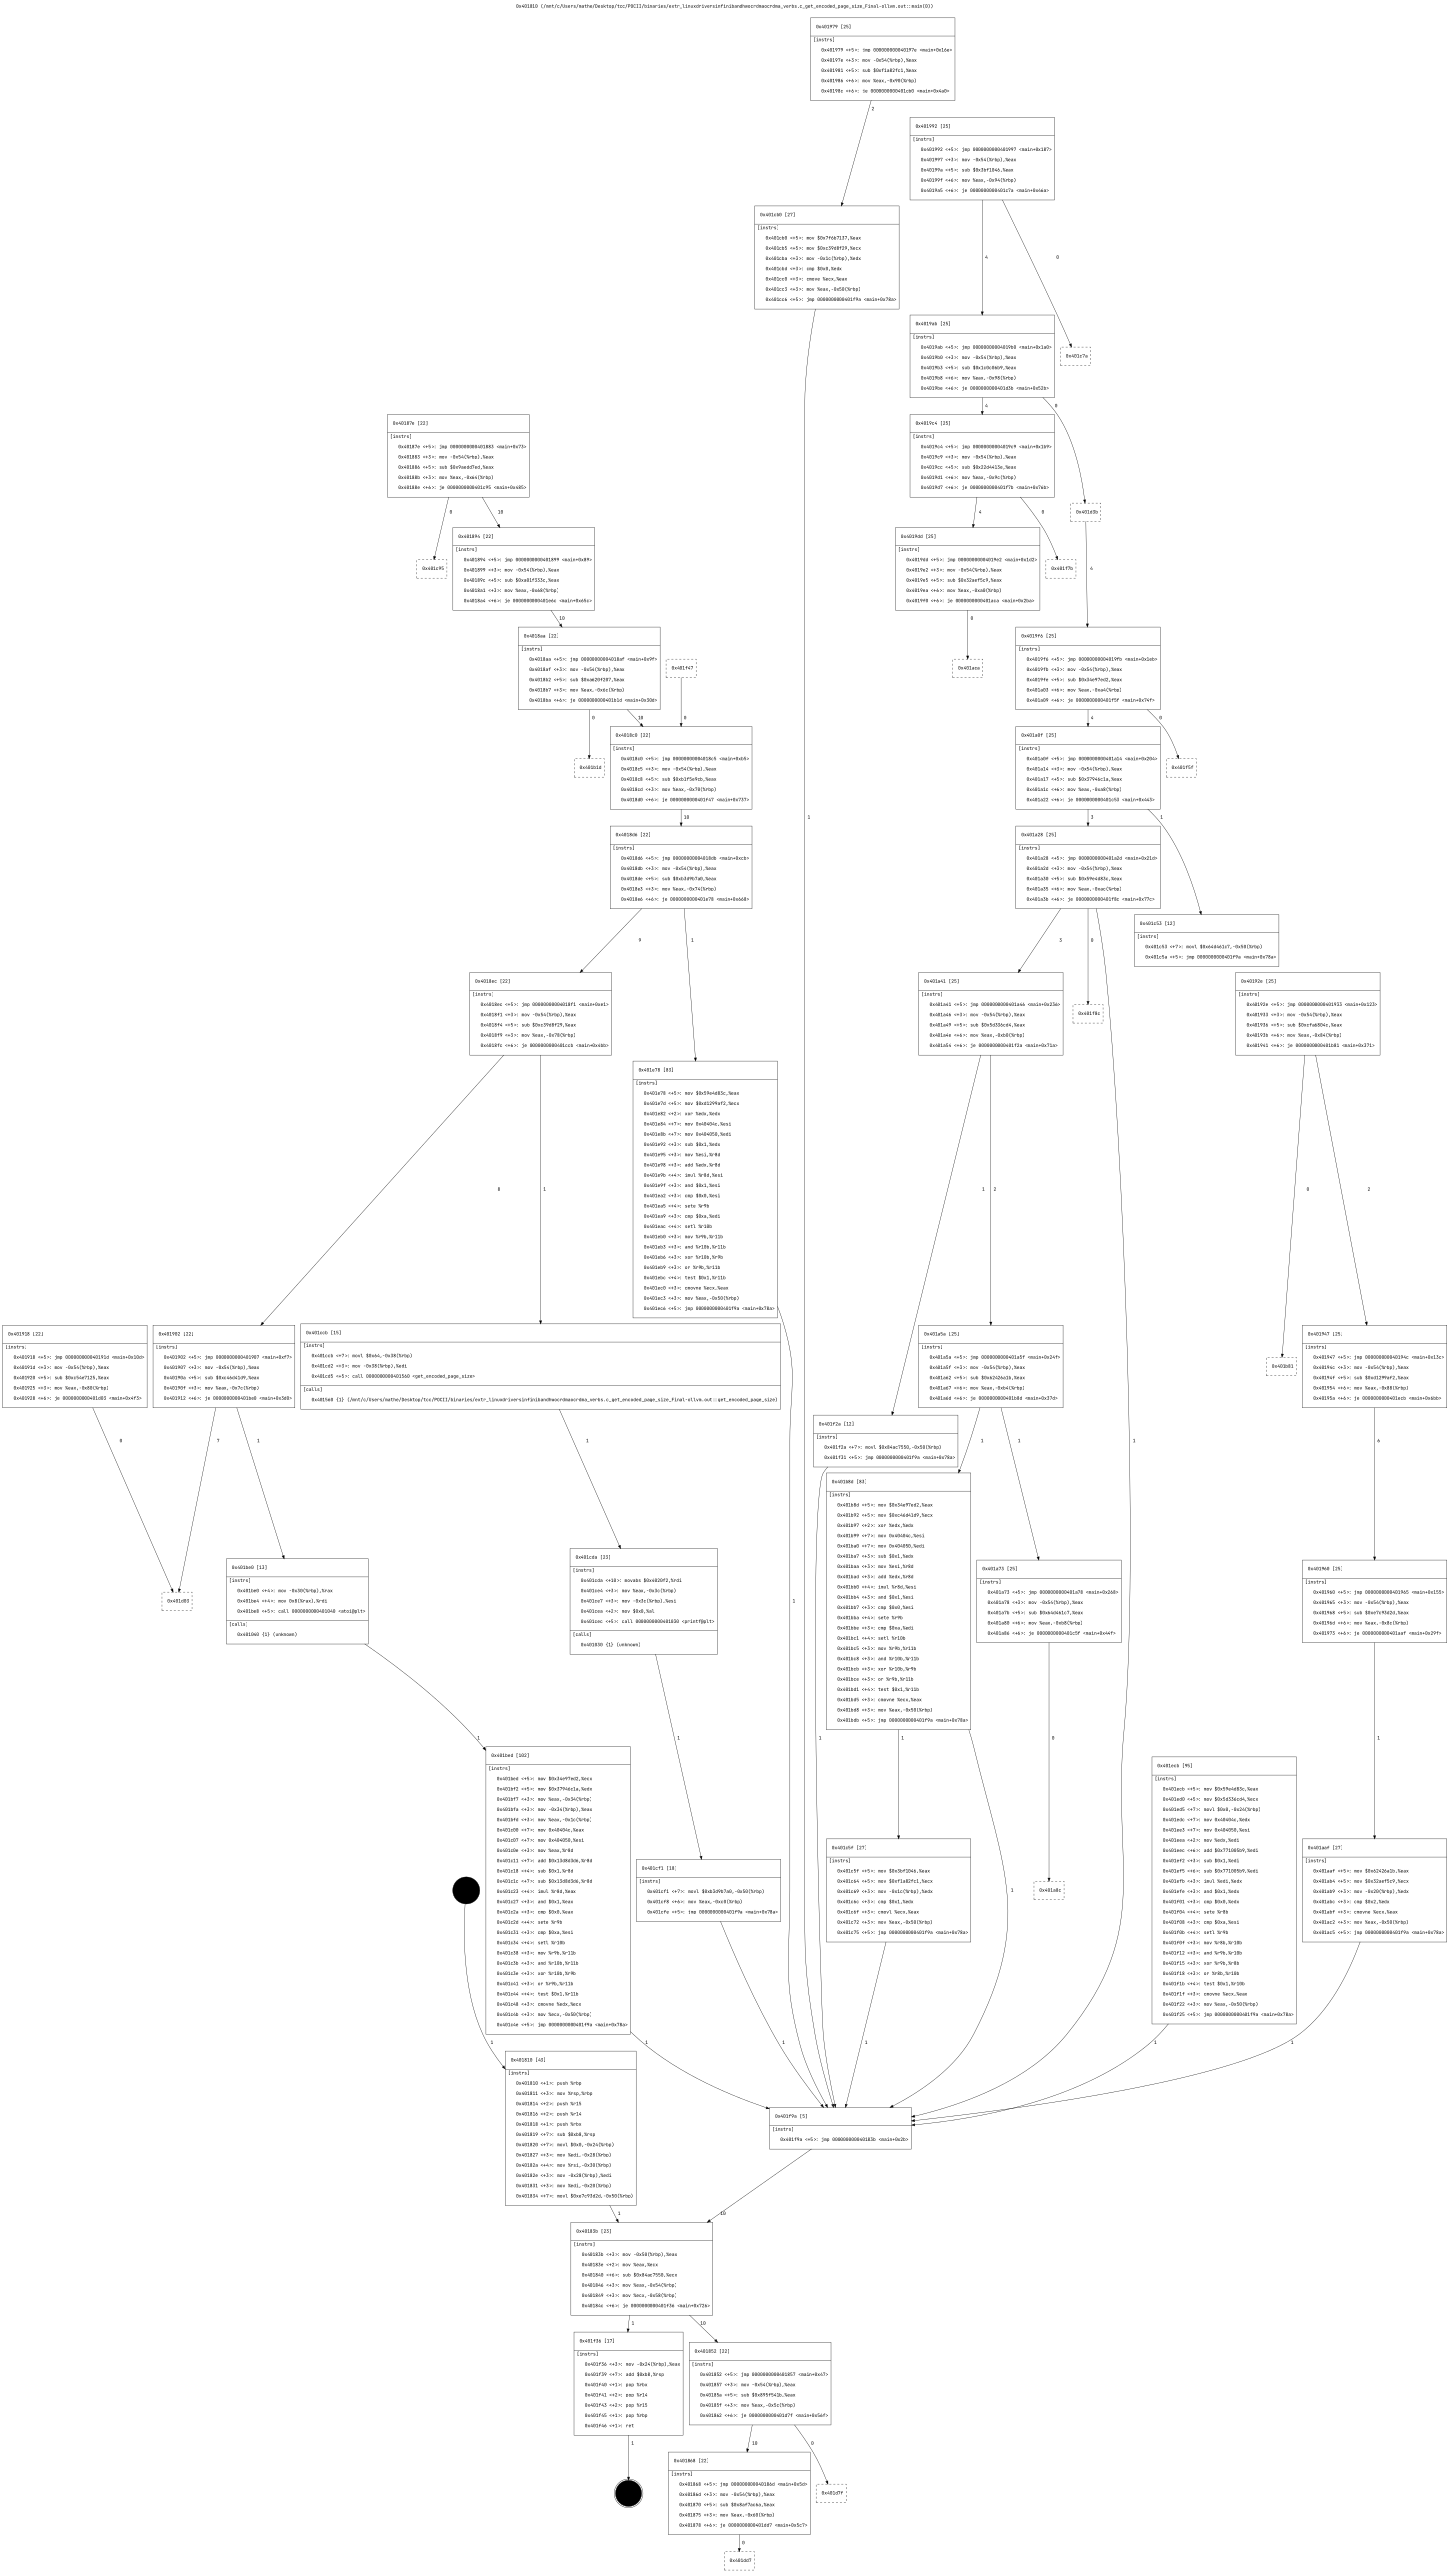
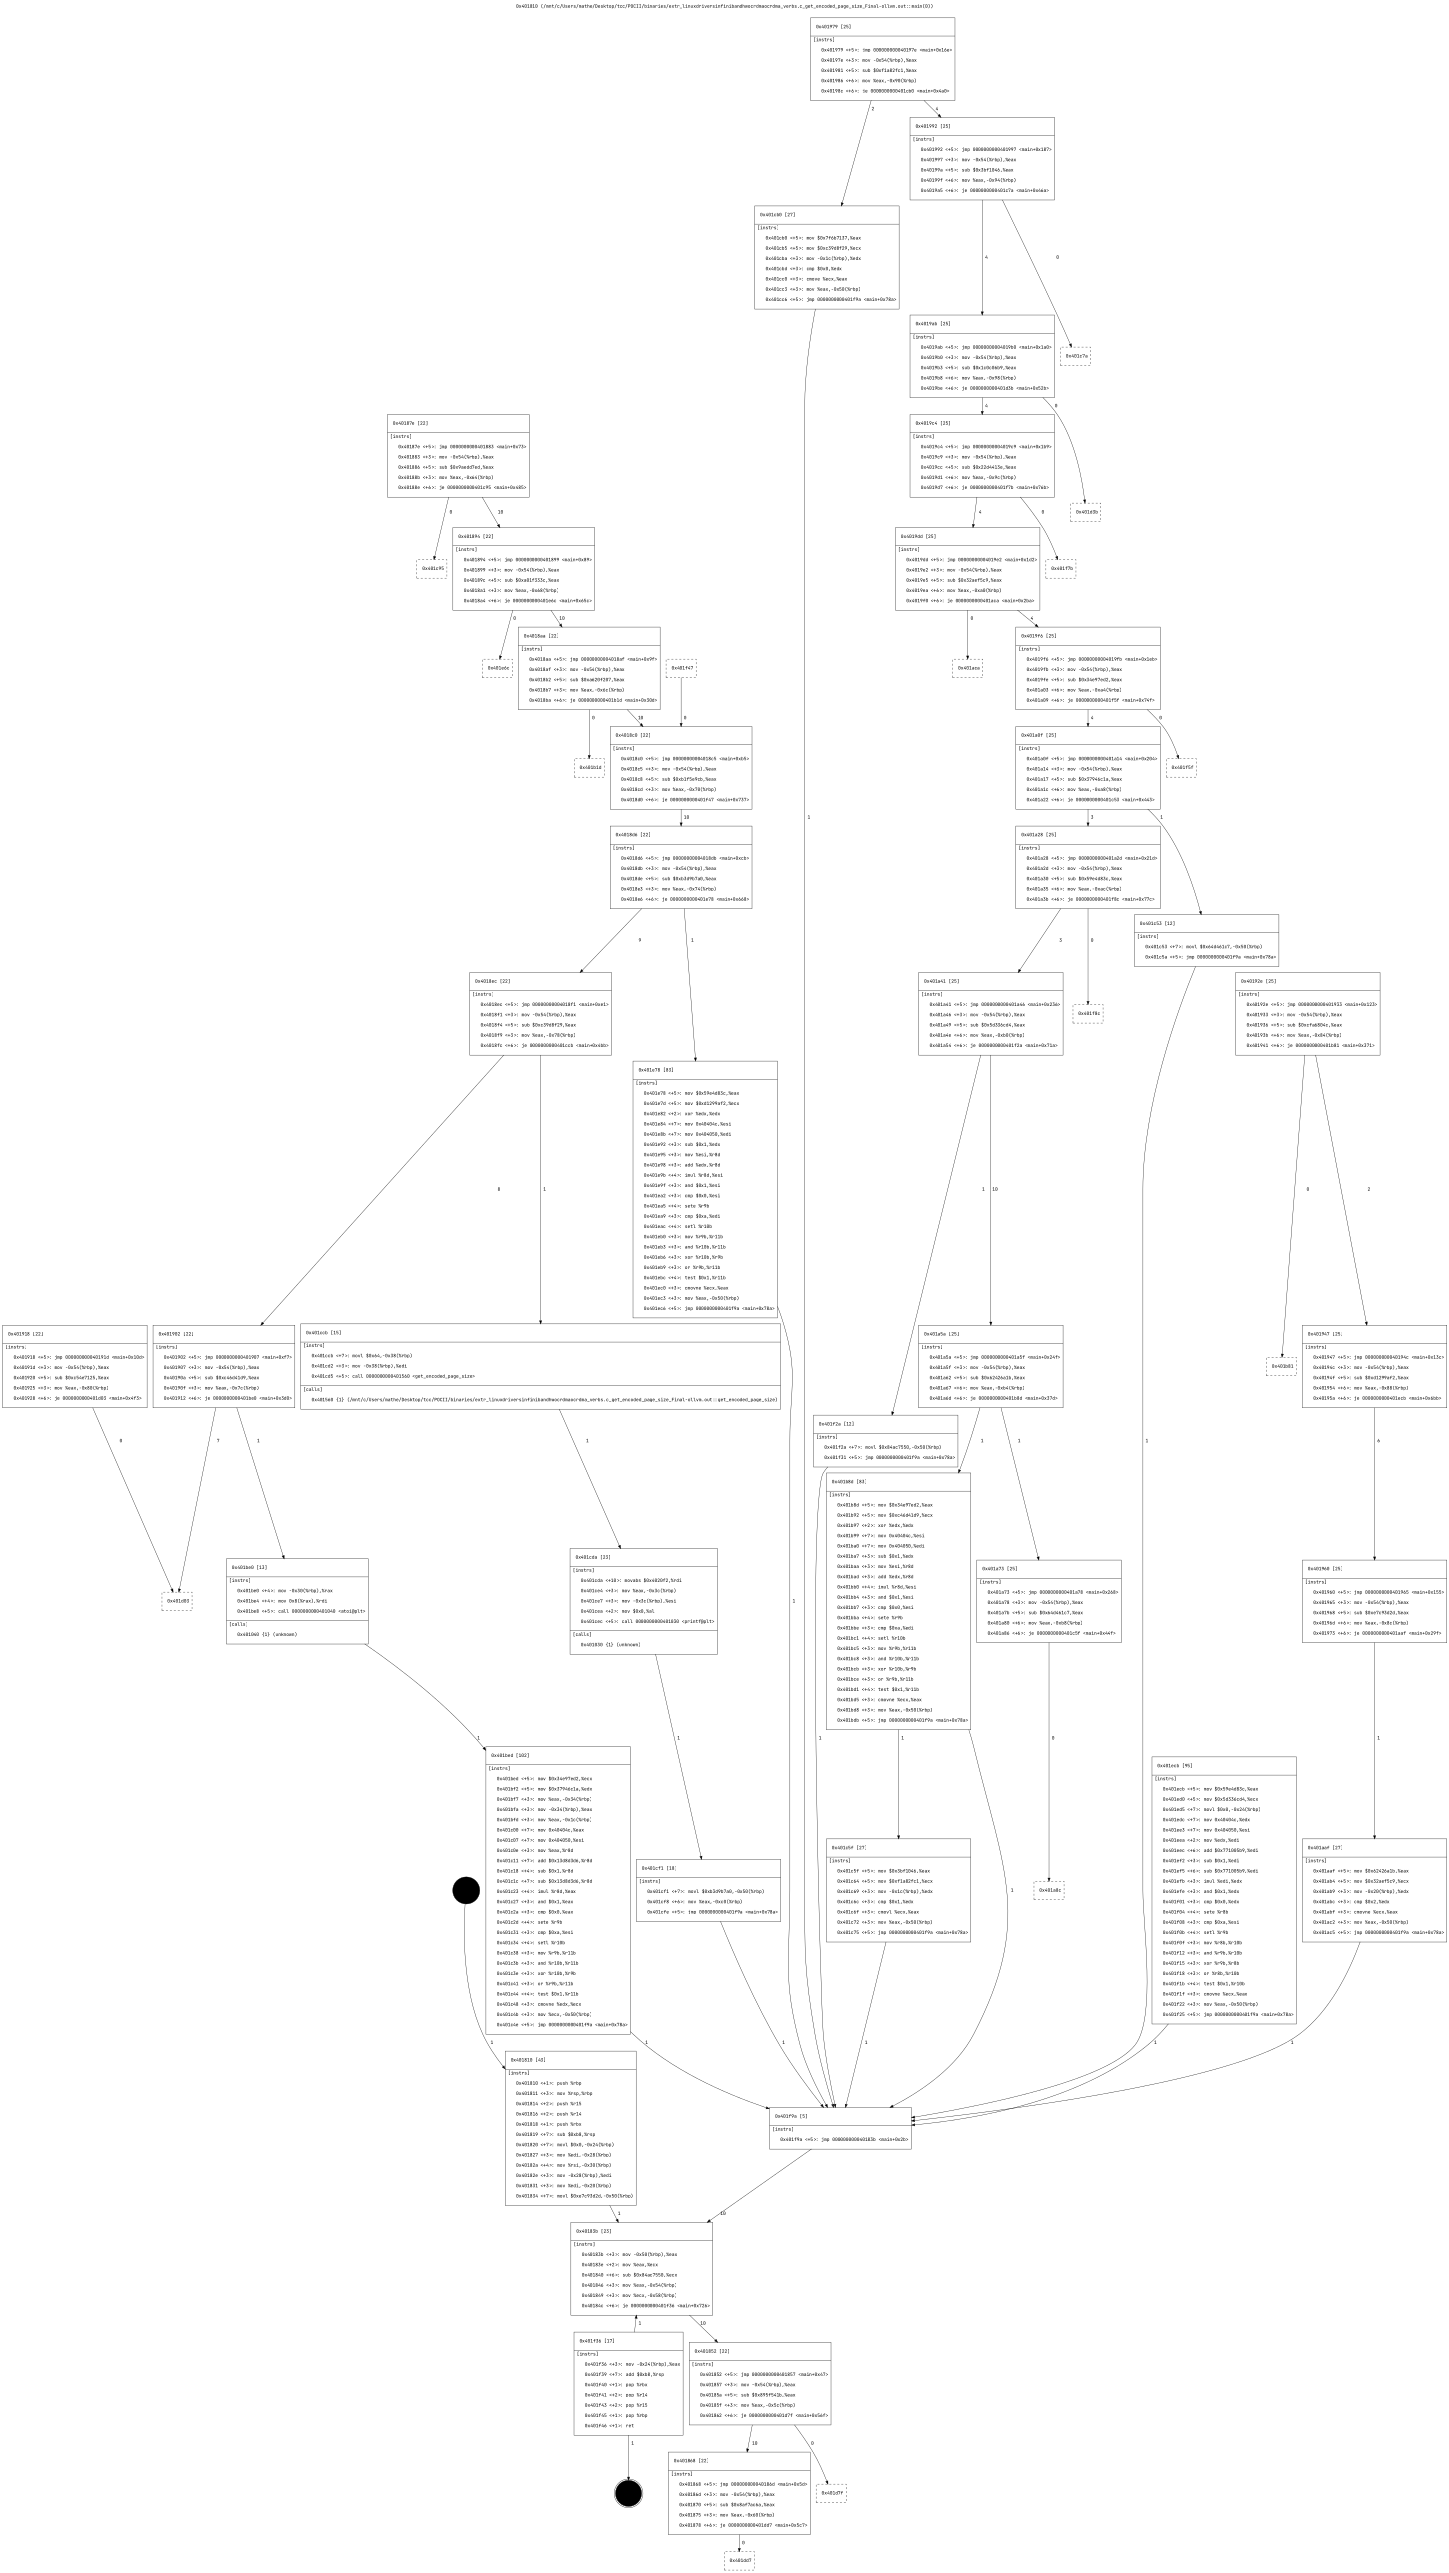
edge "0x401979 [25]" -> "0x401992 [25]": added, label "4"
edge "0x401d3b" -> "0x4019f6 [25]": now "0x4019dd [25]" -> "0x4019f6 [25]"
node "0x401e6c": added
edge "0x401a41 [25]" -> "0x401a5a [25]": label " 2" -> " 10"
edge "0x401a28 [25]" -> "0x401f9a [5]": now "0x401c53 [12]" -> "0x401f9a [5]"
edge "0x40183b [23]" -> "0x401f36 [17]": reversed
